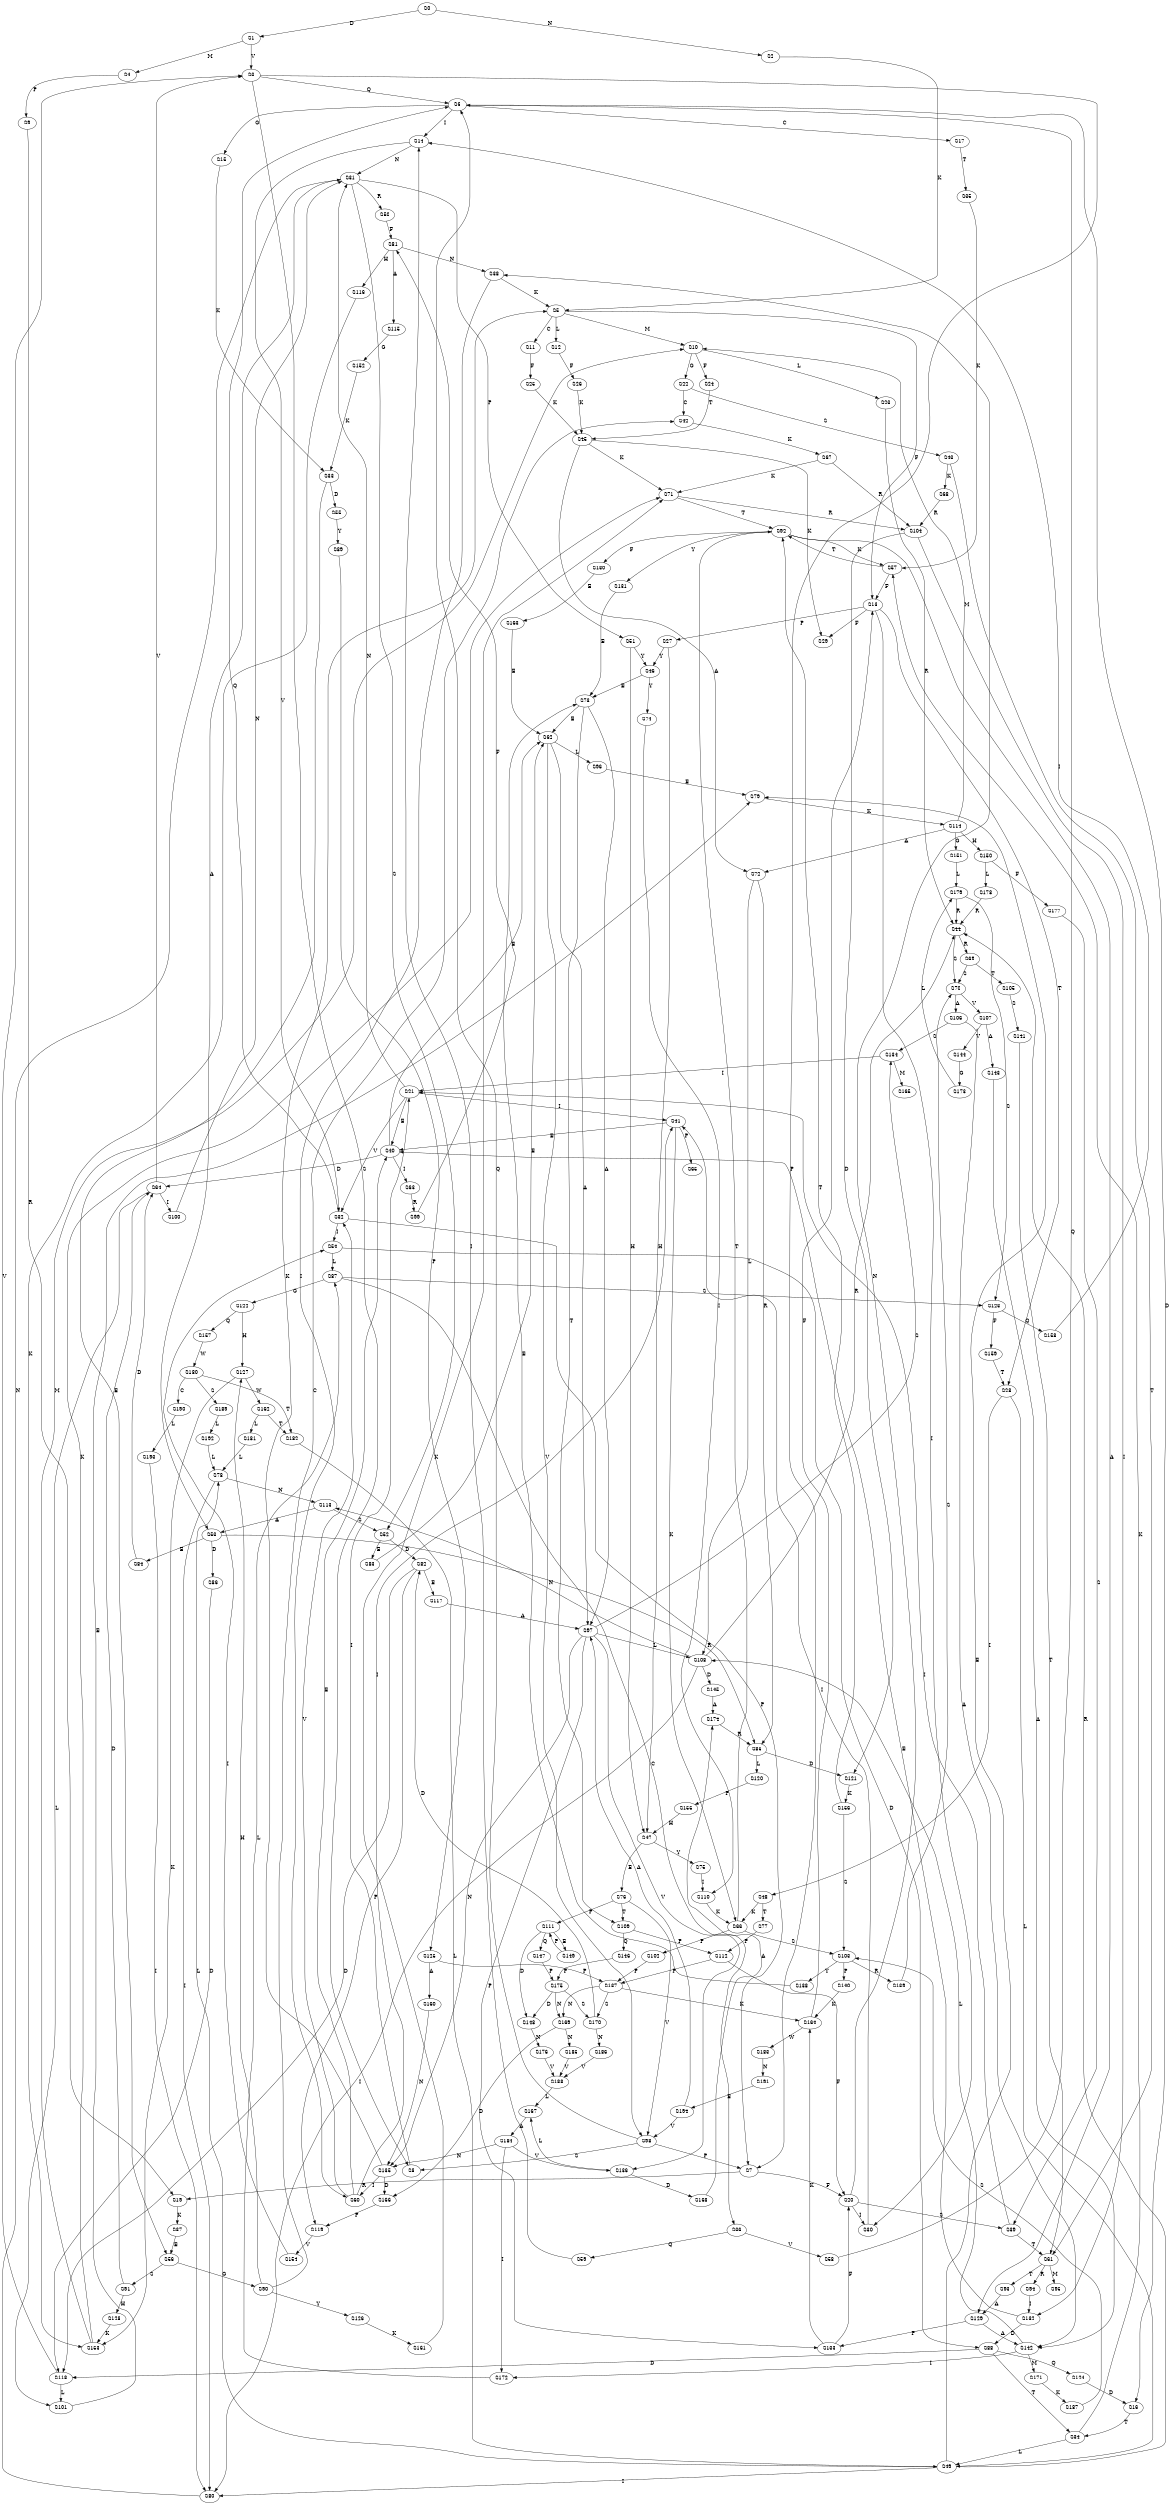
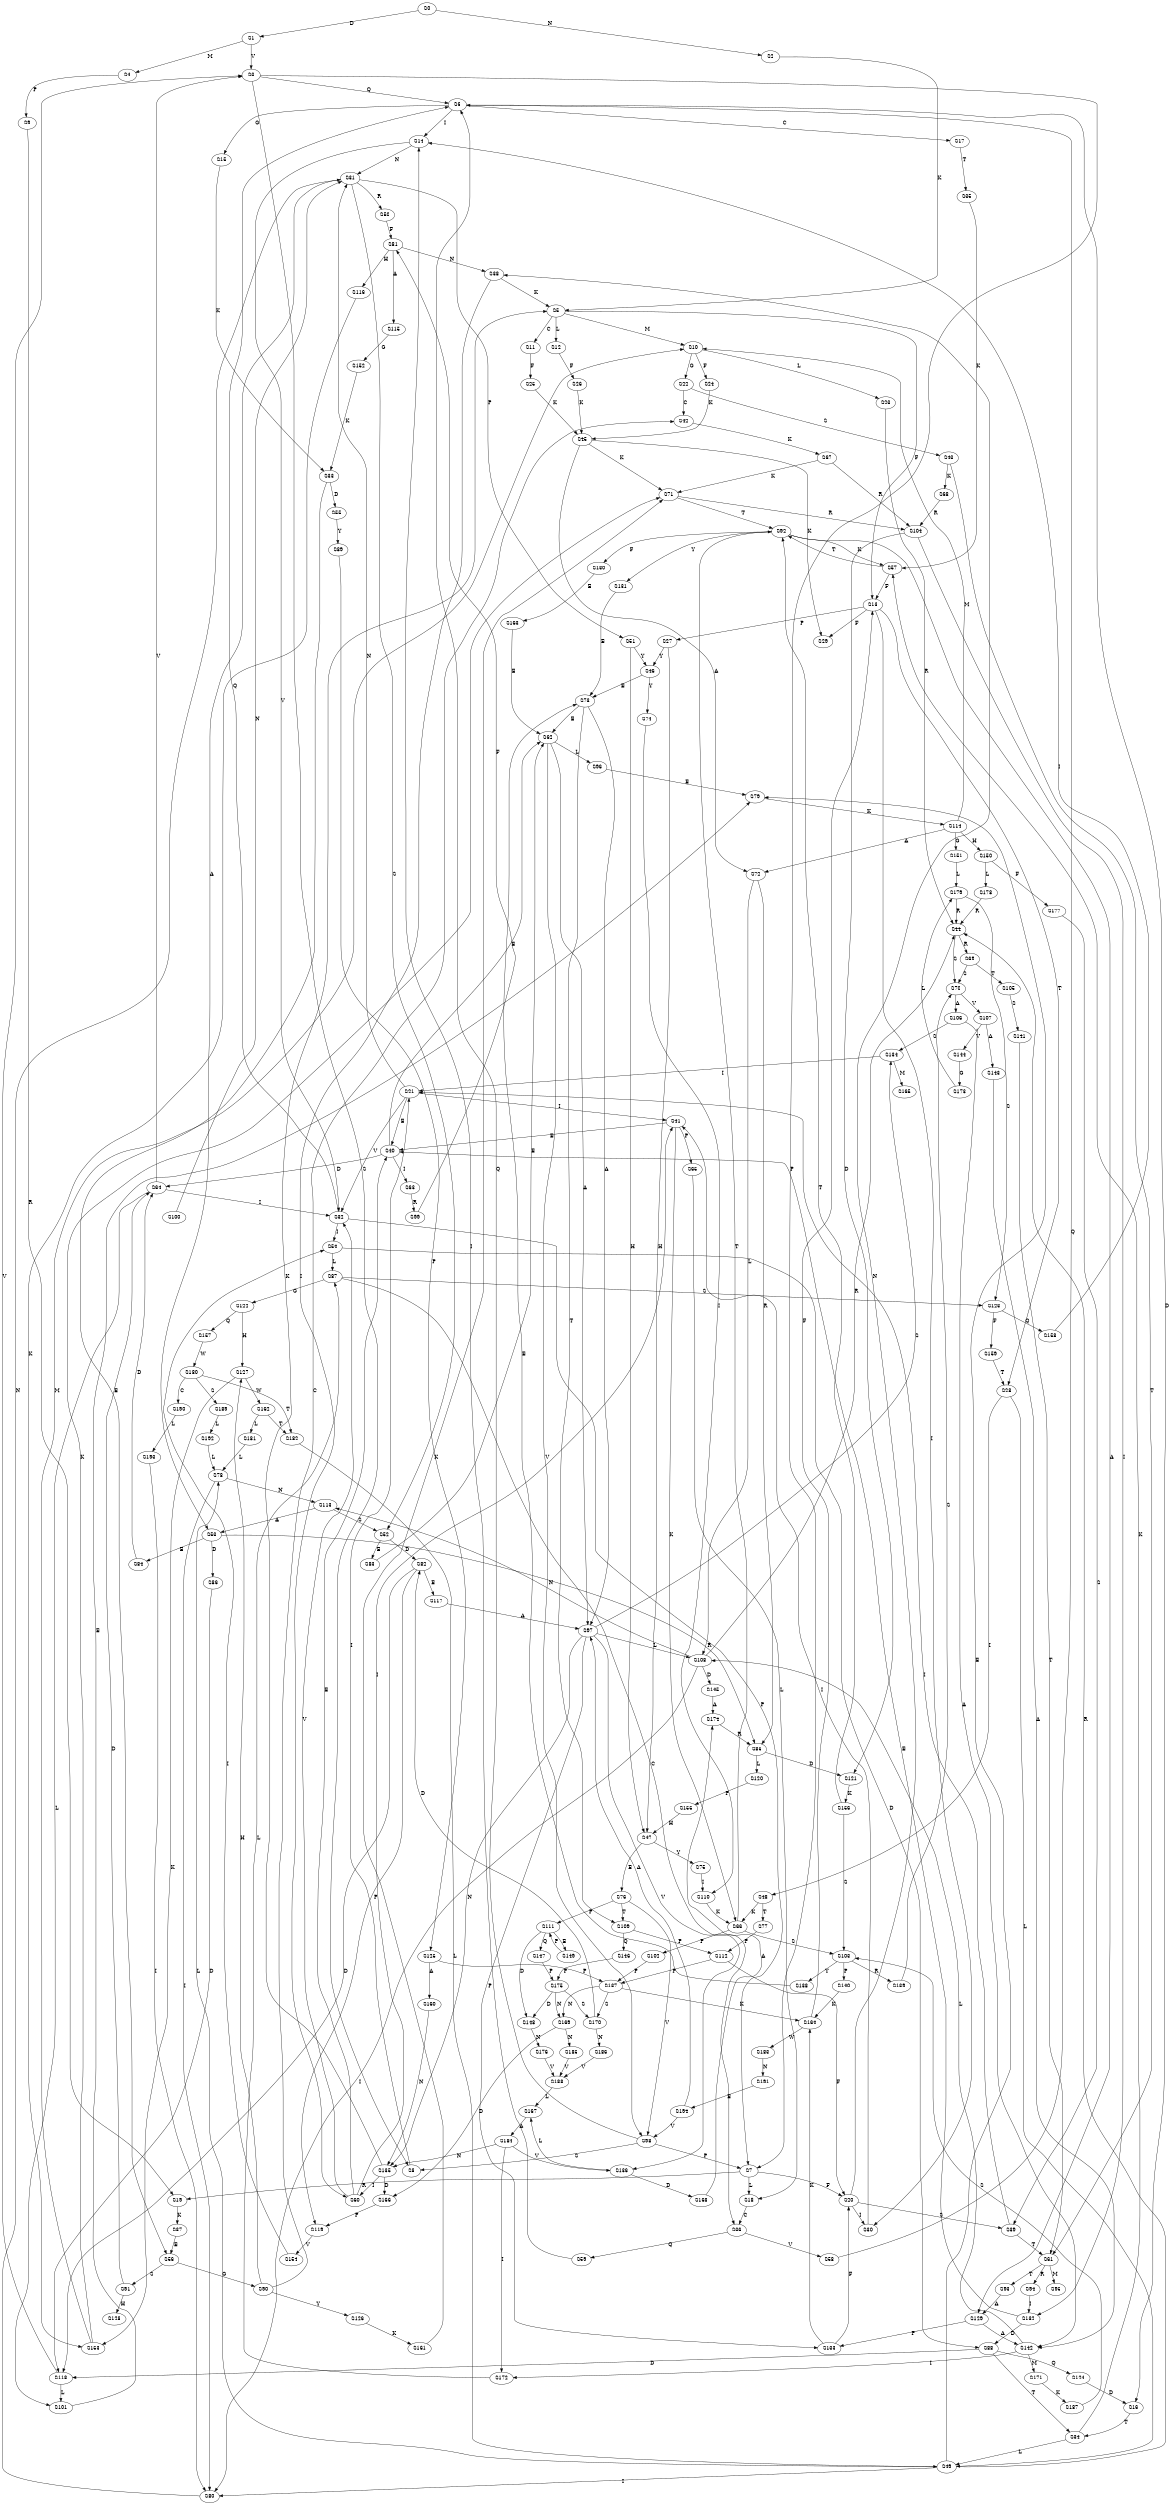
edge "S24" -> "S45": label "T" -> "K"
edge "S64" -> "S100": now "S64" -> "S32"
node "S18": added
edge "S128" -> "S153": removed, label "K"
